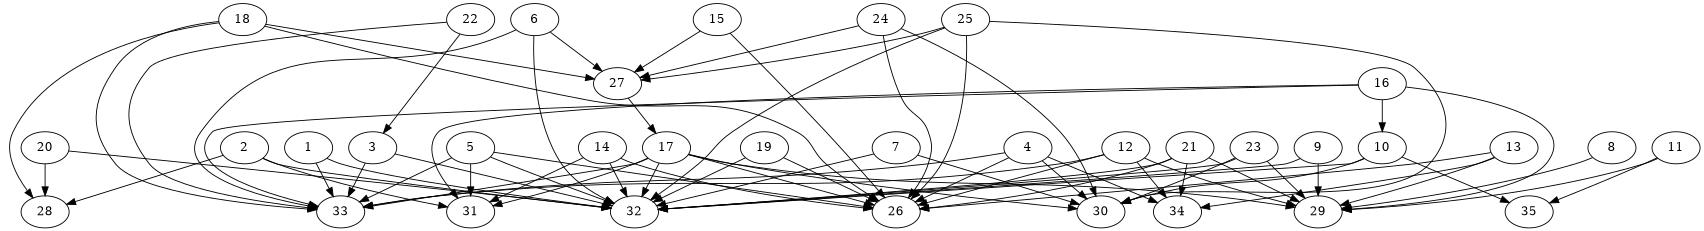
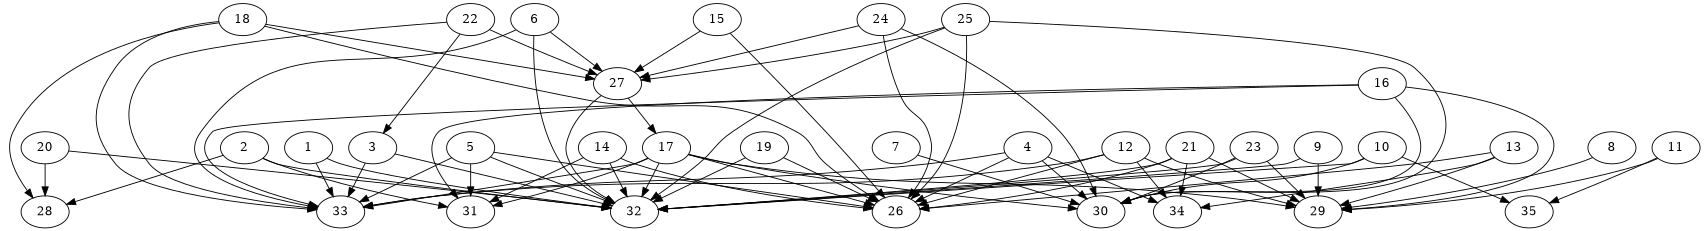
edge "22" -> "27": added
edge "16" -> "10": now "16" -> "30"
edge "7" -> "32": now "27" -> "32"
